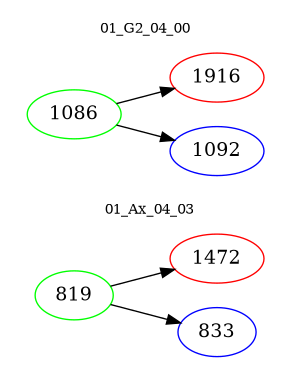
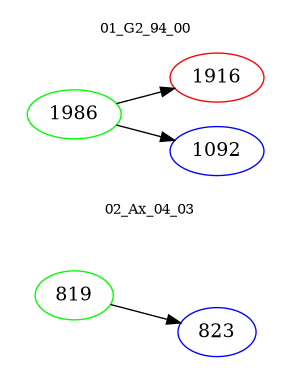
cluster "01_G2_04_00": label "01_G2_04_00" -> "01_G2_94_00"
node "1086": label "1086" -> "1986"
cluster "01_Ax_04_03": label "01_Ax_04_03" -> "02_Ax_04_03"
node "1472": removed
node "833": label "833" -> "823"
